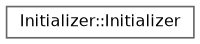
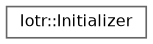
node "Initializer::Initializer": label "Initializer::Initializer" -> "Iotr::Initializer"
